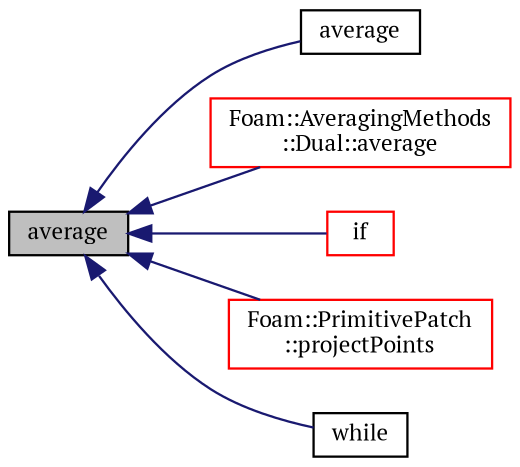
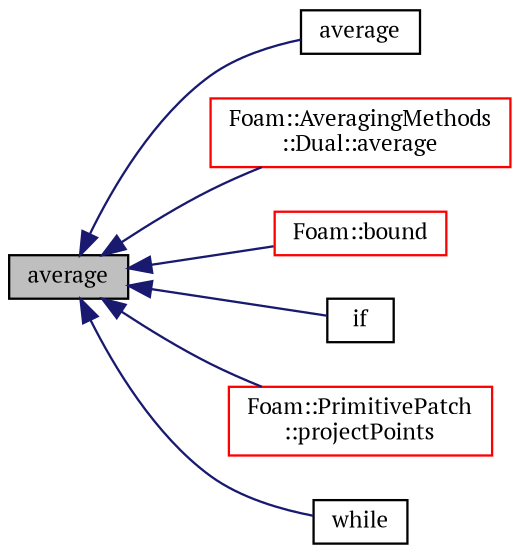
node "Foam::bound": added
node "if": color red -> black
